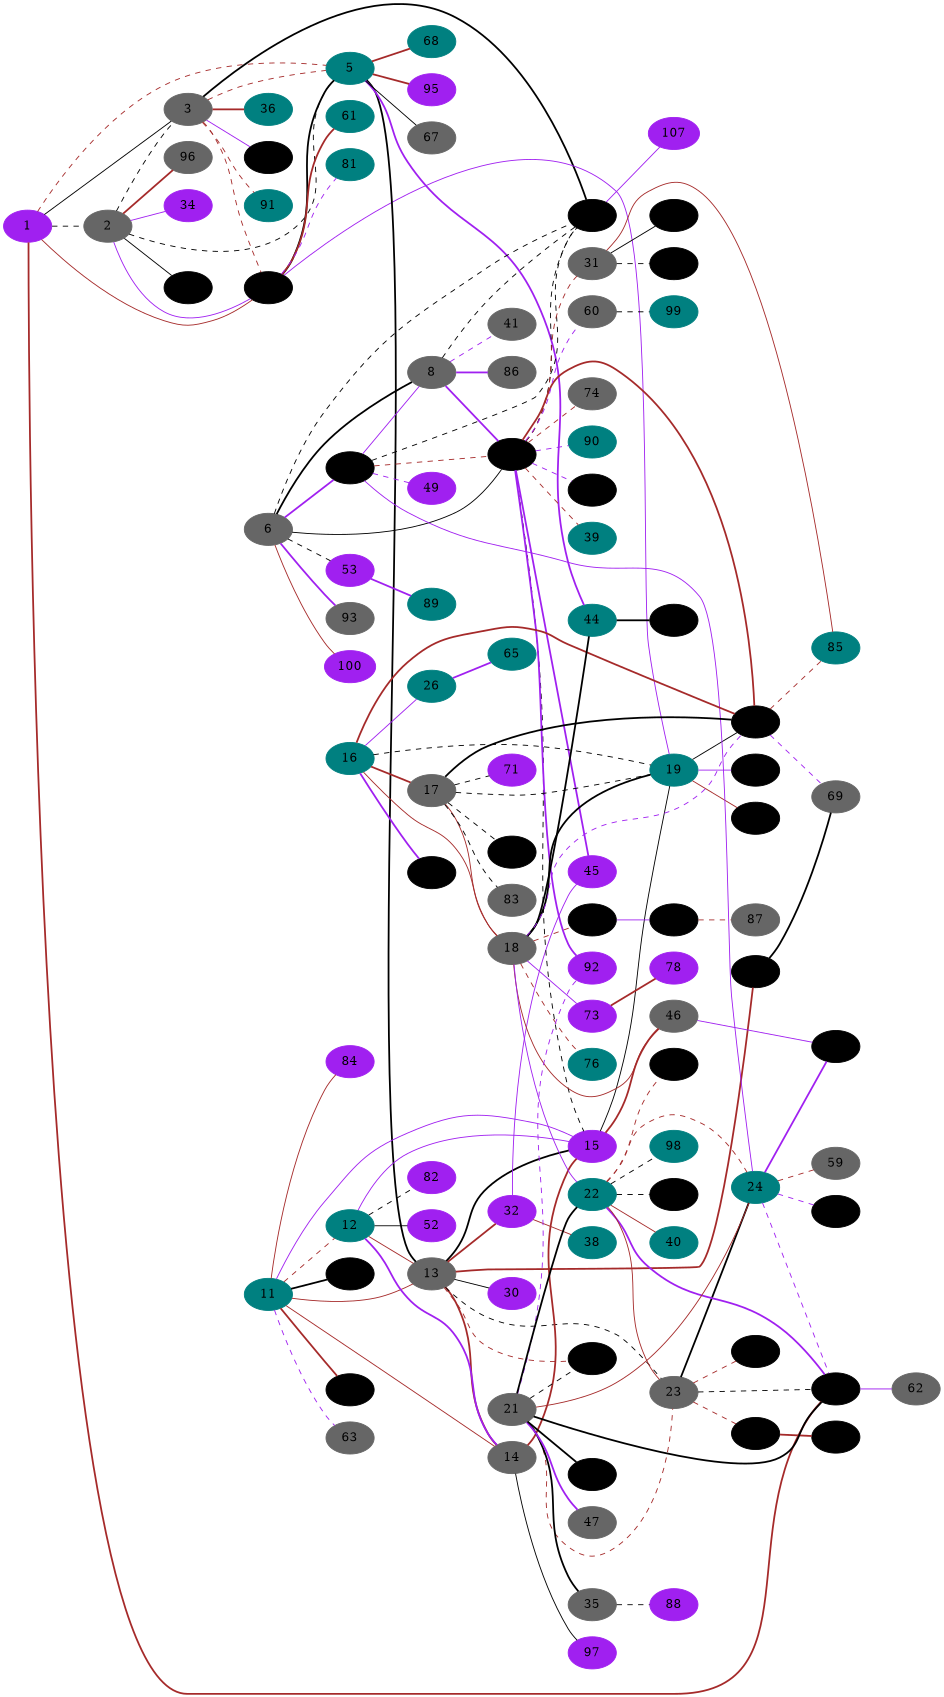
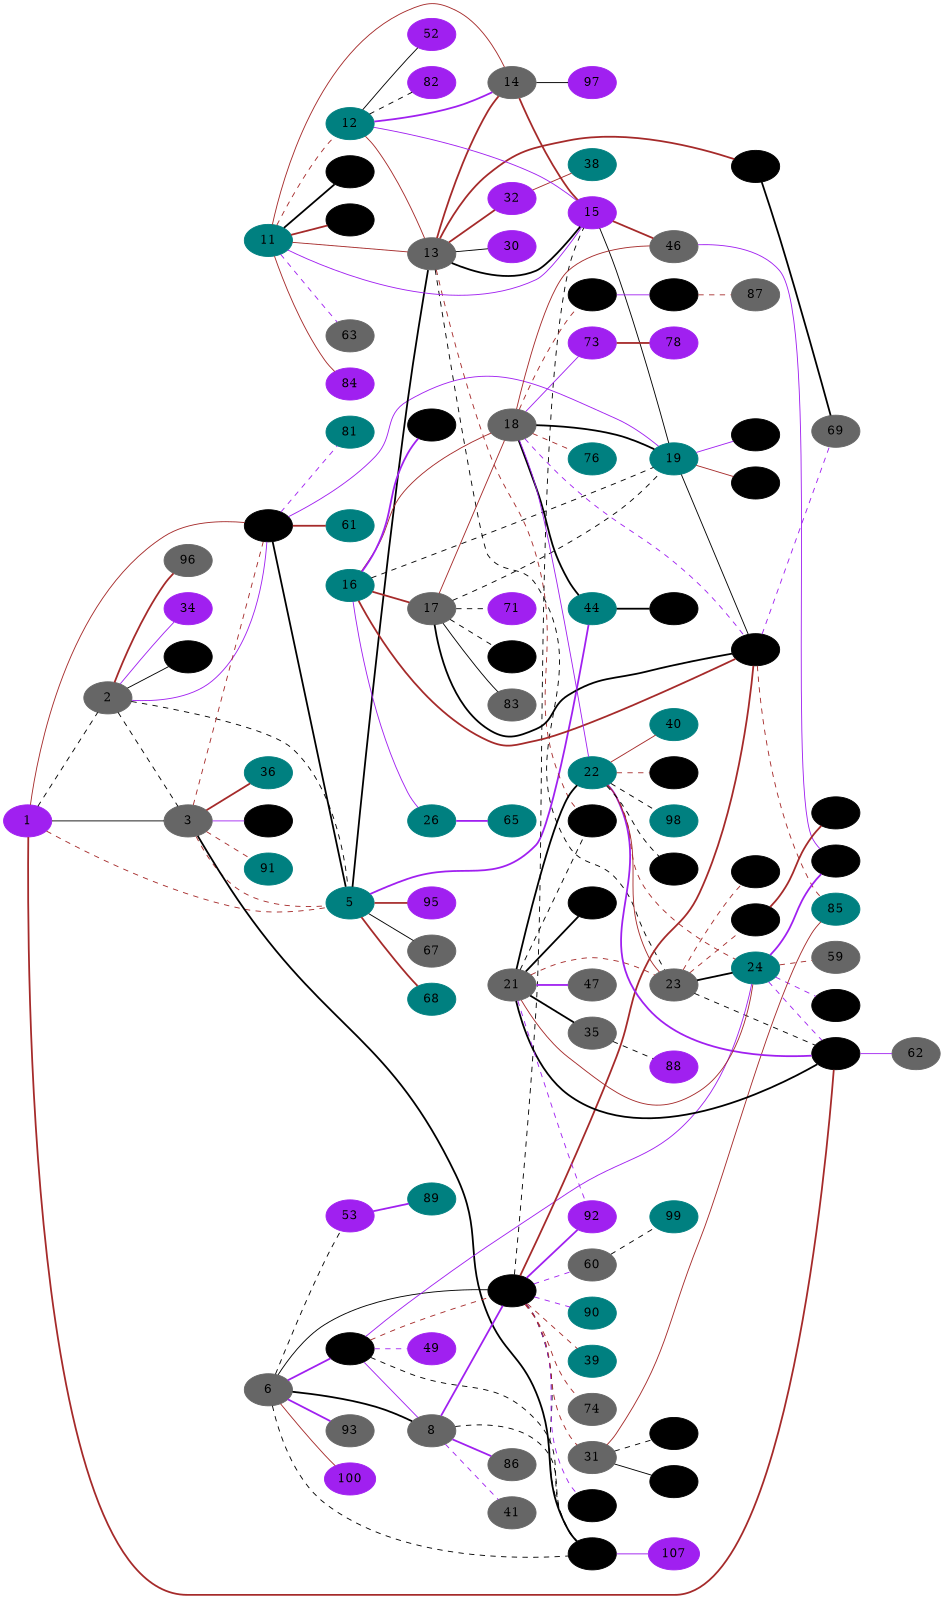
edge "17" -- "83": style dashed -> solid
node "45": removed
